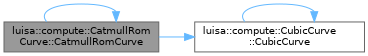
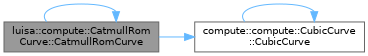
node "luisa::compute::CubicCurve ::CubicCurve": label "luisa::compute::CubicCurve ::CubicCurve" -> "compute::compute::CubicCurve ::CubicCurve"
